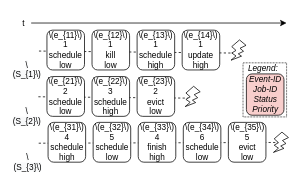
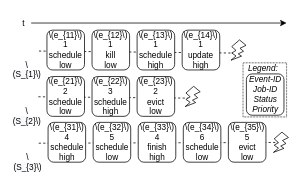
node "Event-ID Job-ID Status Priority": fillcolor #f8cecc -> #ffffff
